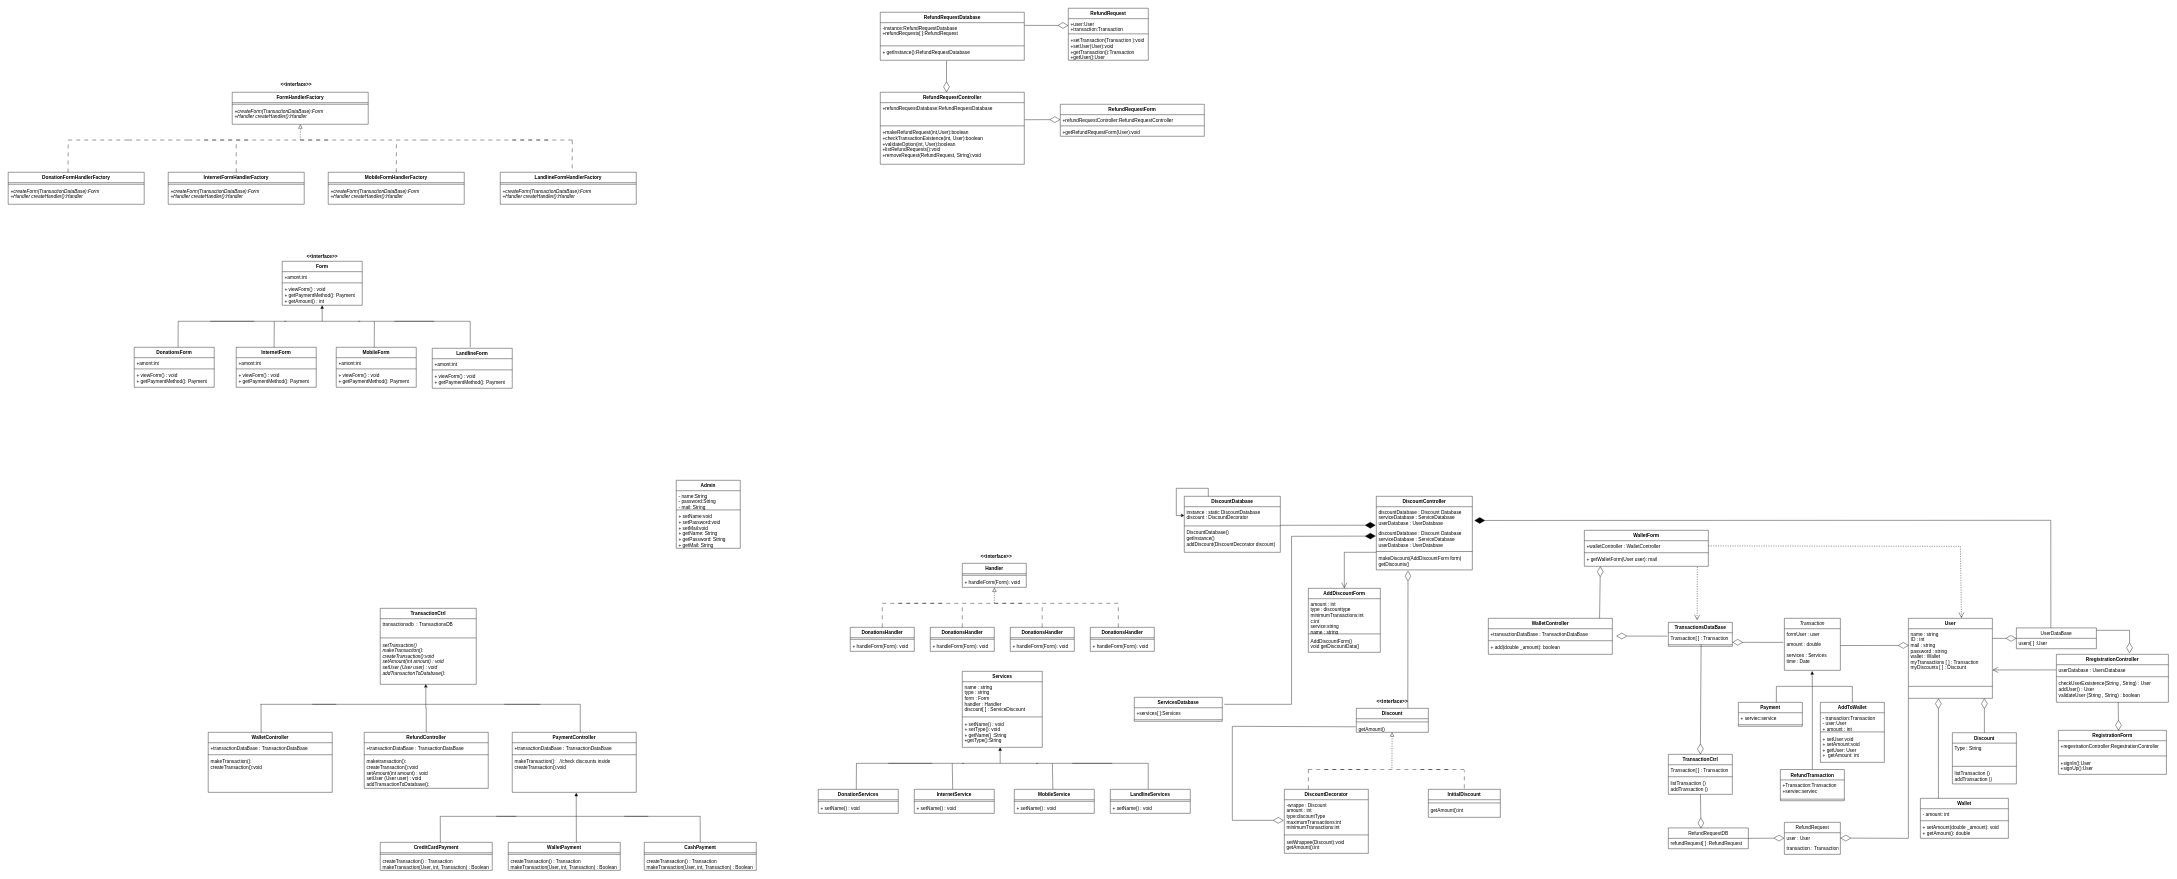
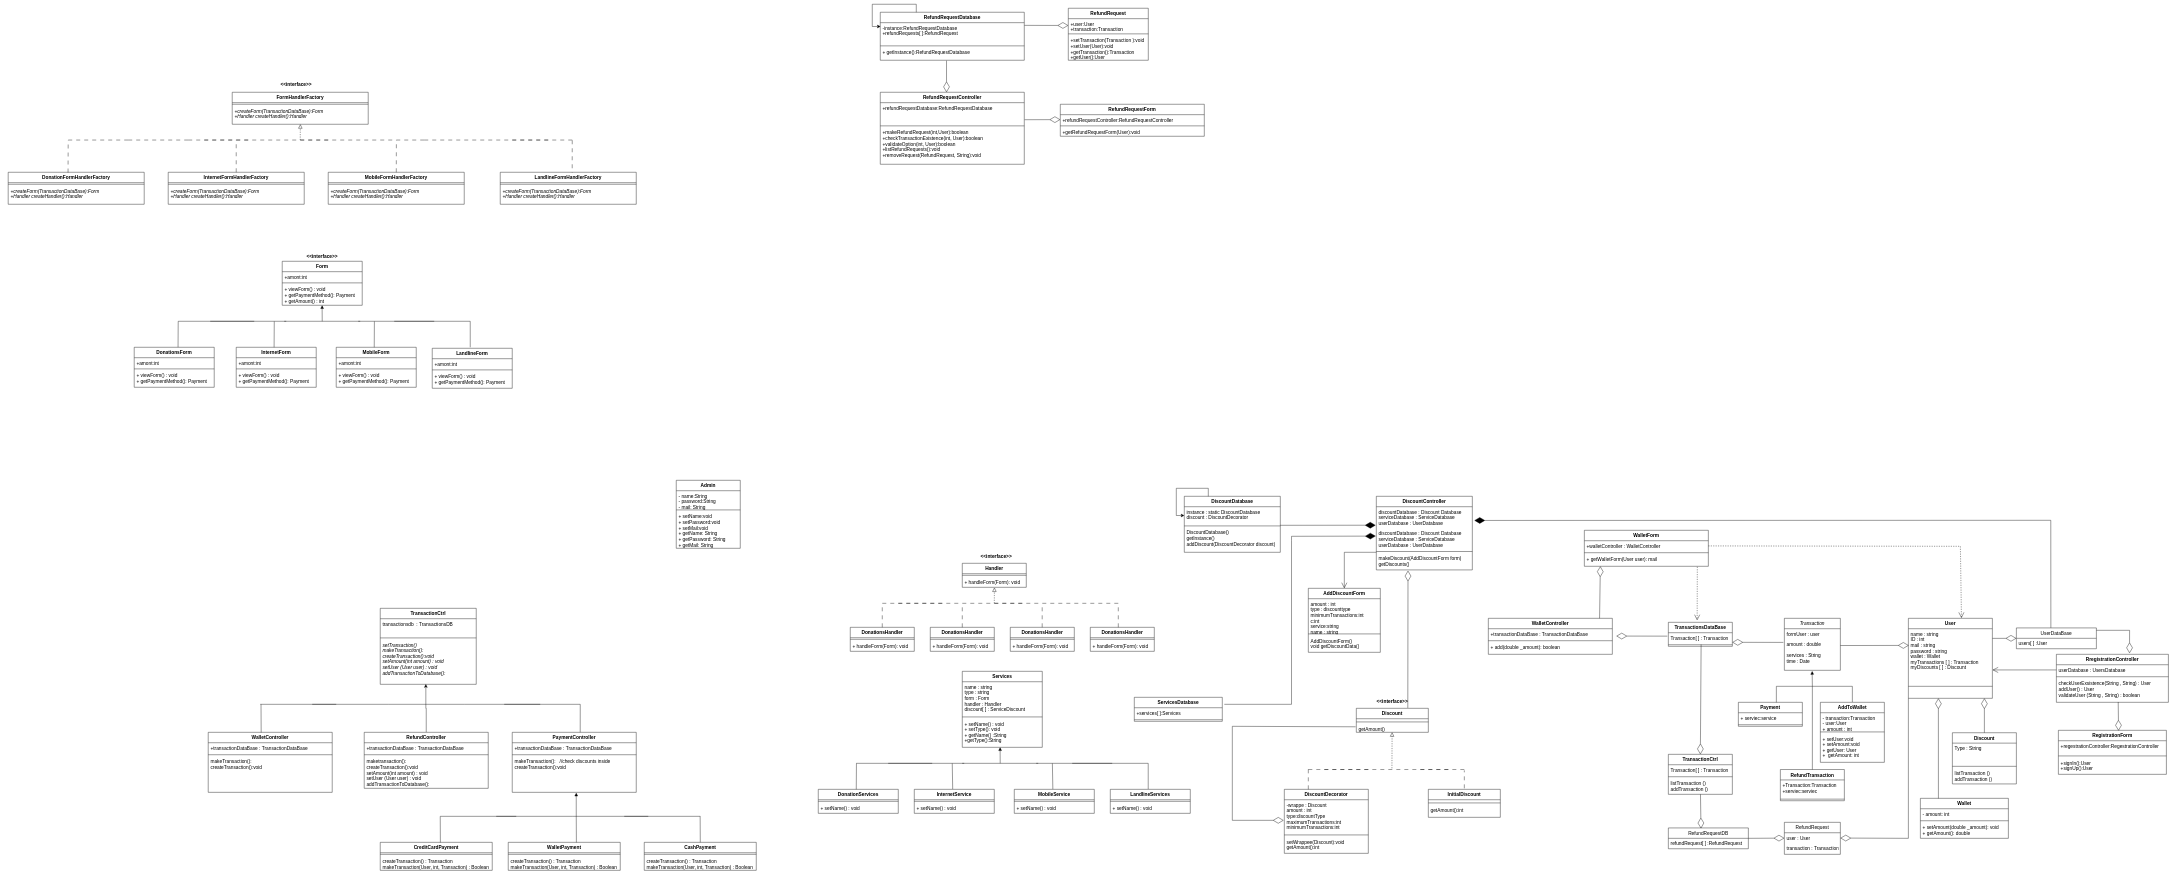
edge "RefundRequestDatabase" -> "-instance:RefundRequestDatabase +refundRequests[ ]:RefundRequest": added
node "services : Services time : Date": label "services : Services time : Date" -> "services : String time : Date"
